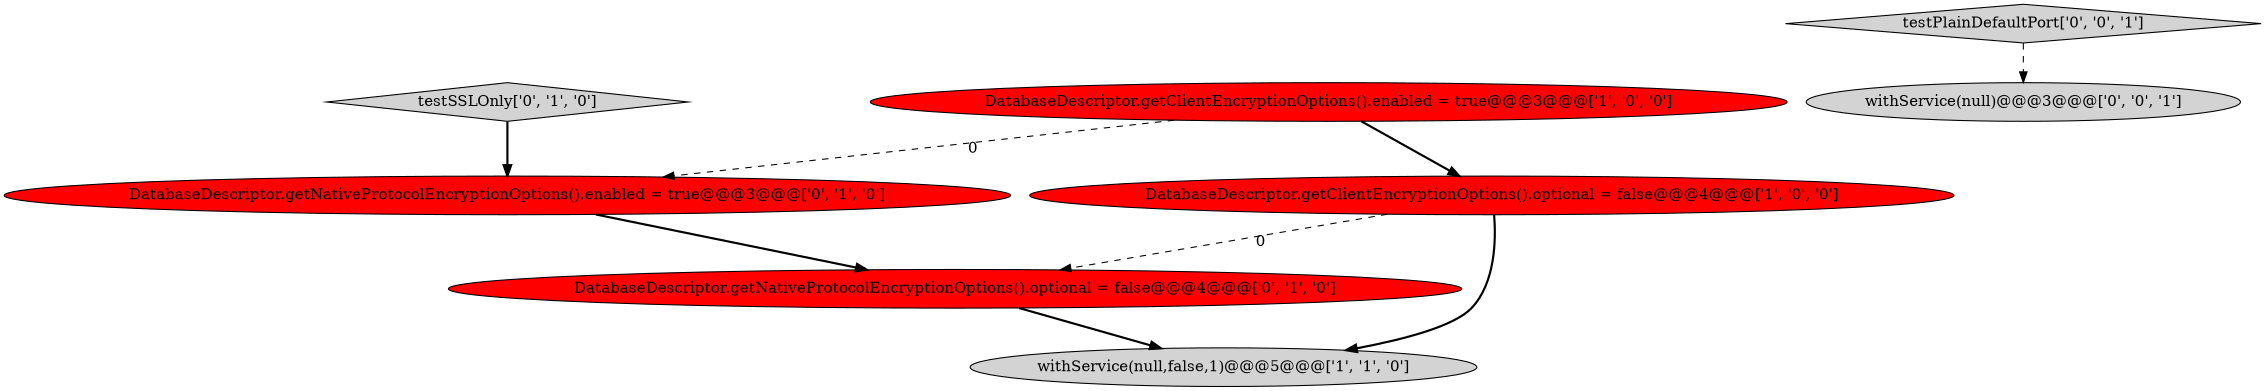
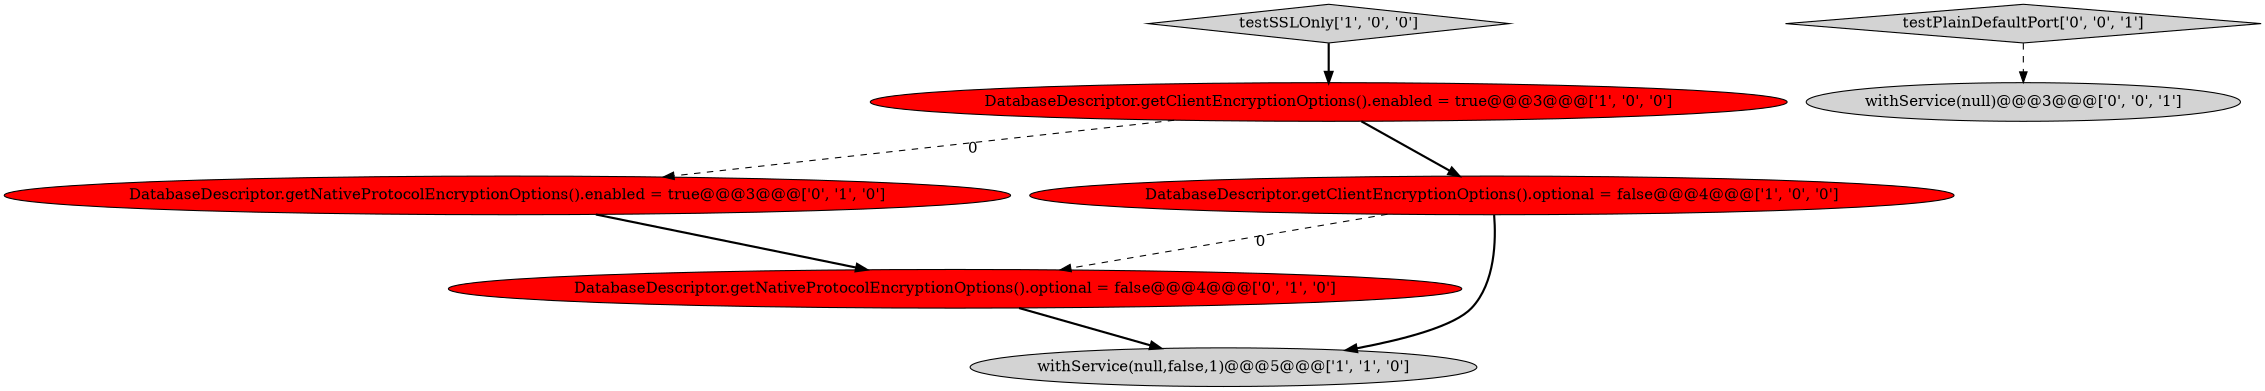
node "testSSLOnly['1', '0', '0']": added
node "testSSLOnly['0', '1', '0']": removed
